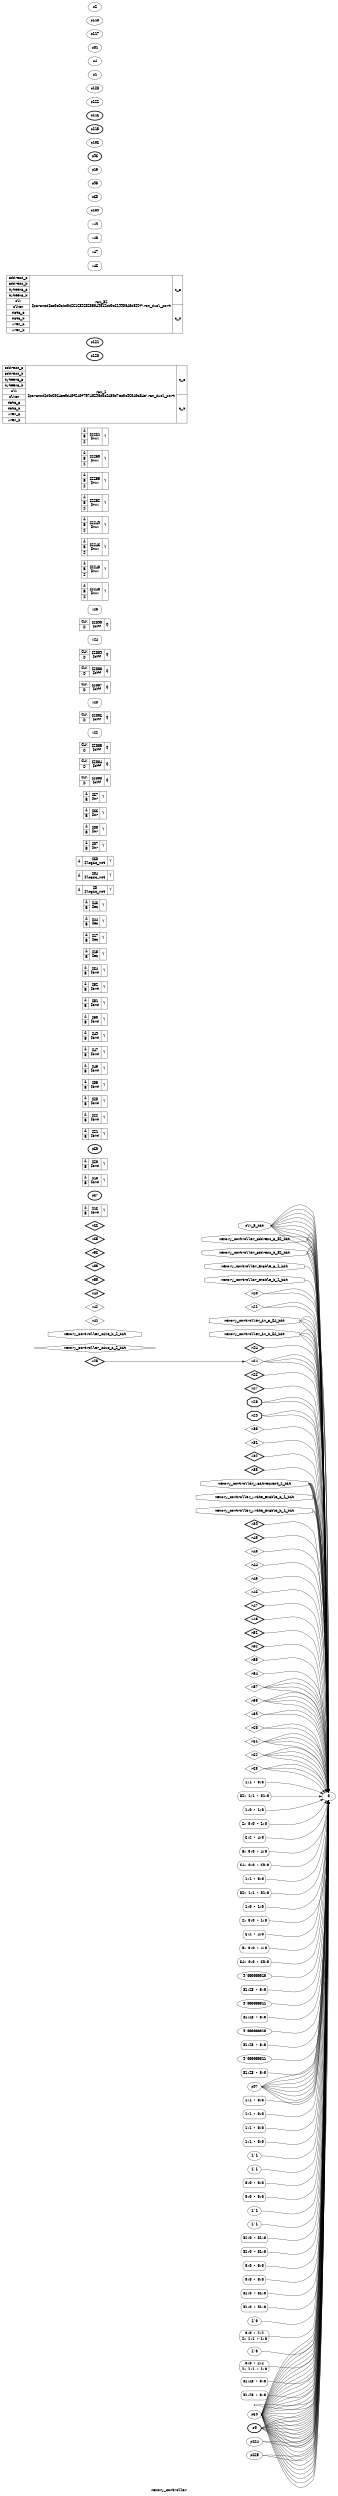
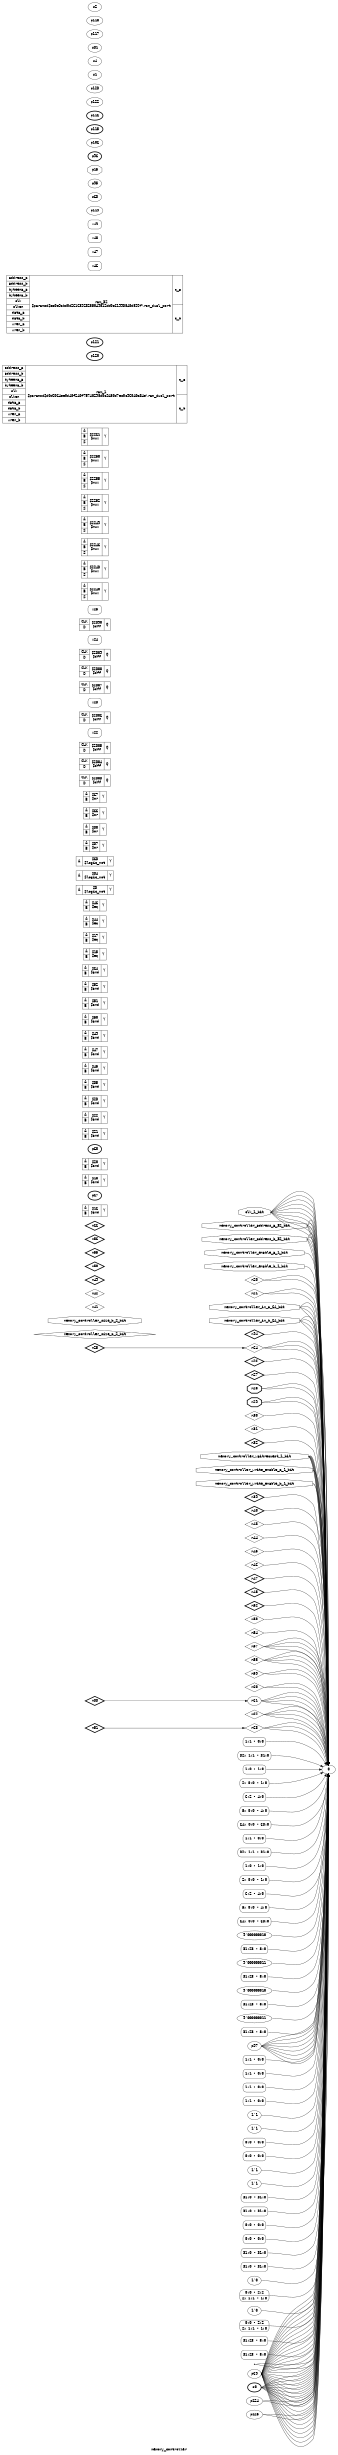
node "p15": shape ellipse -> octagon
node "p189": label "p189" -> "p119"
node "clk_5_bit": label "clk_5_bit" -> "clk_1_bit"
node "n65": removed
edge "n33" -> "0": now "n33" -> "n61"
edge "n51" -> "0": now "n51" -> "n63"
node "n61": shape diamond -> ellipse
